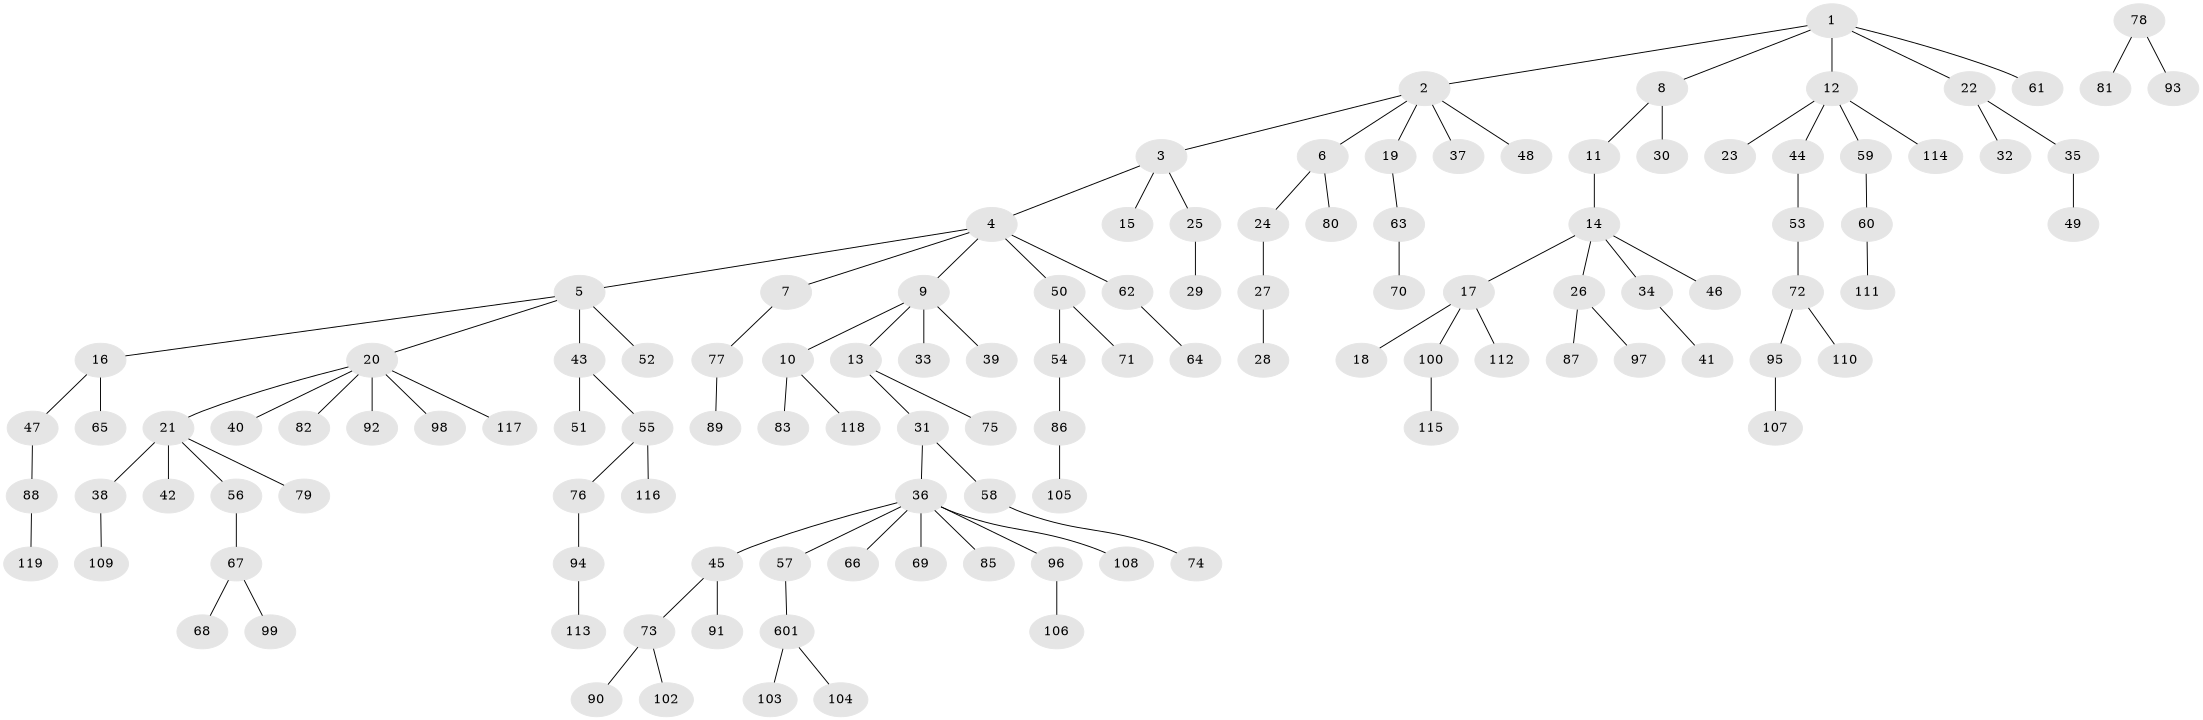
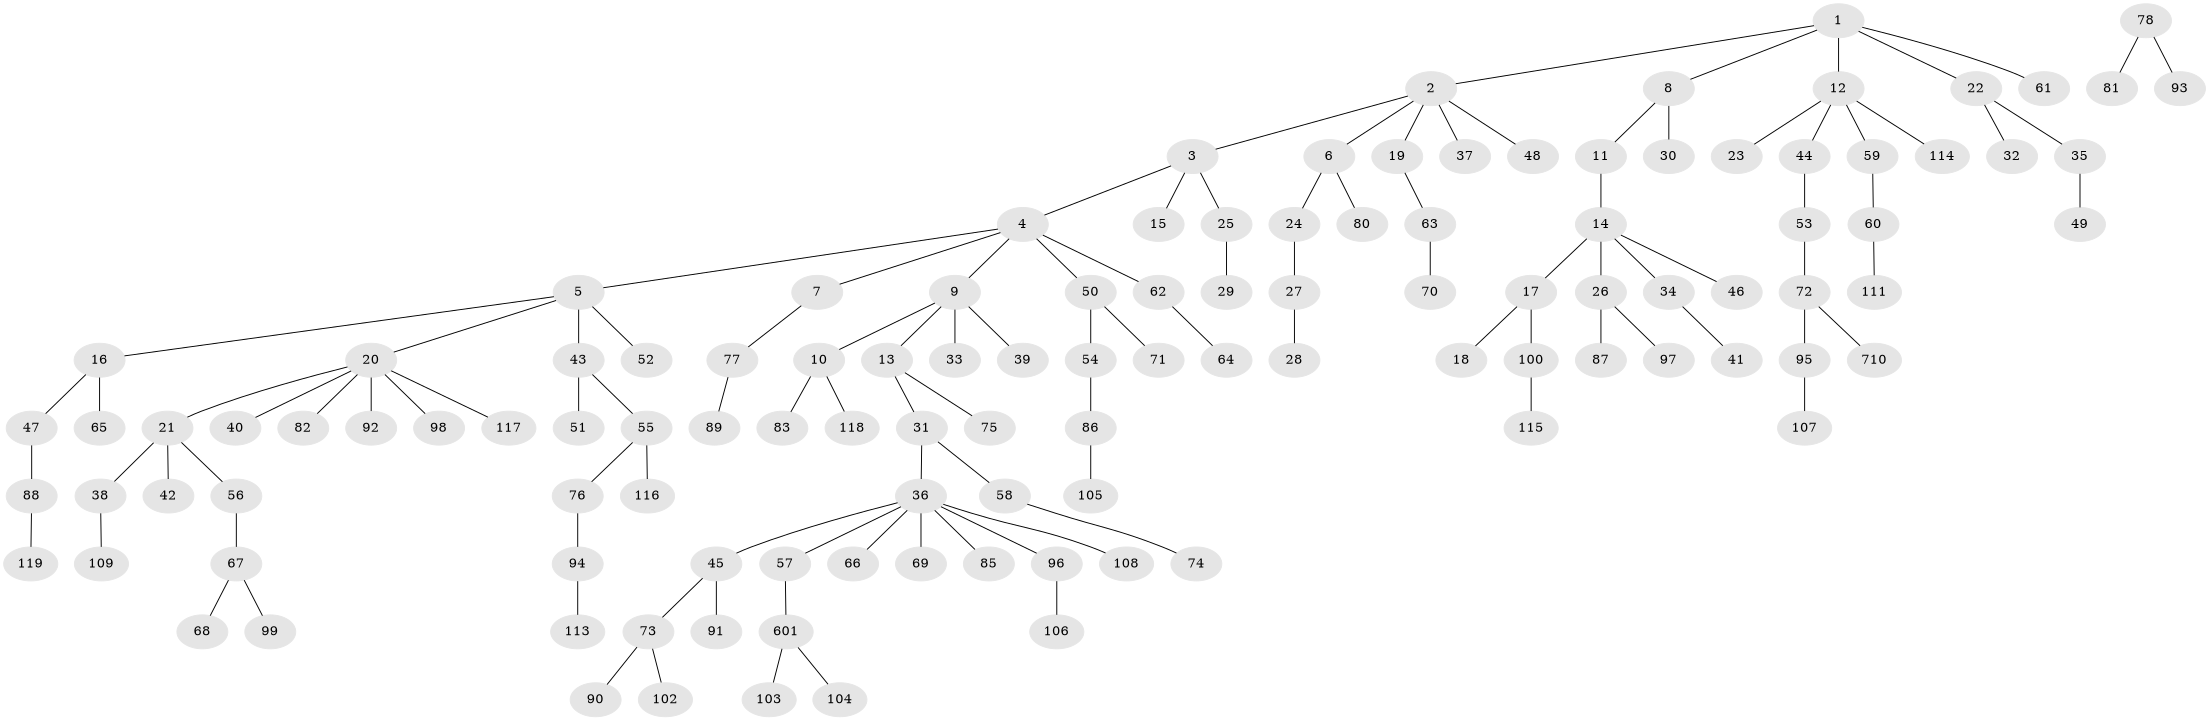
node "112": removed
node "110": label "110" -> "710"
node "79": removed
